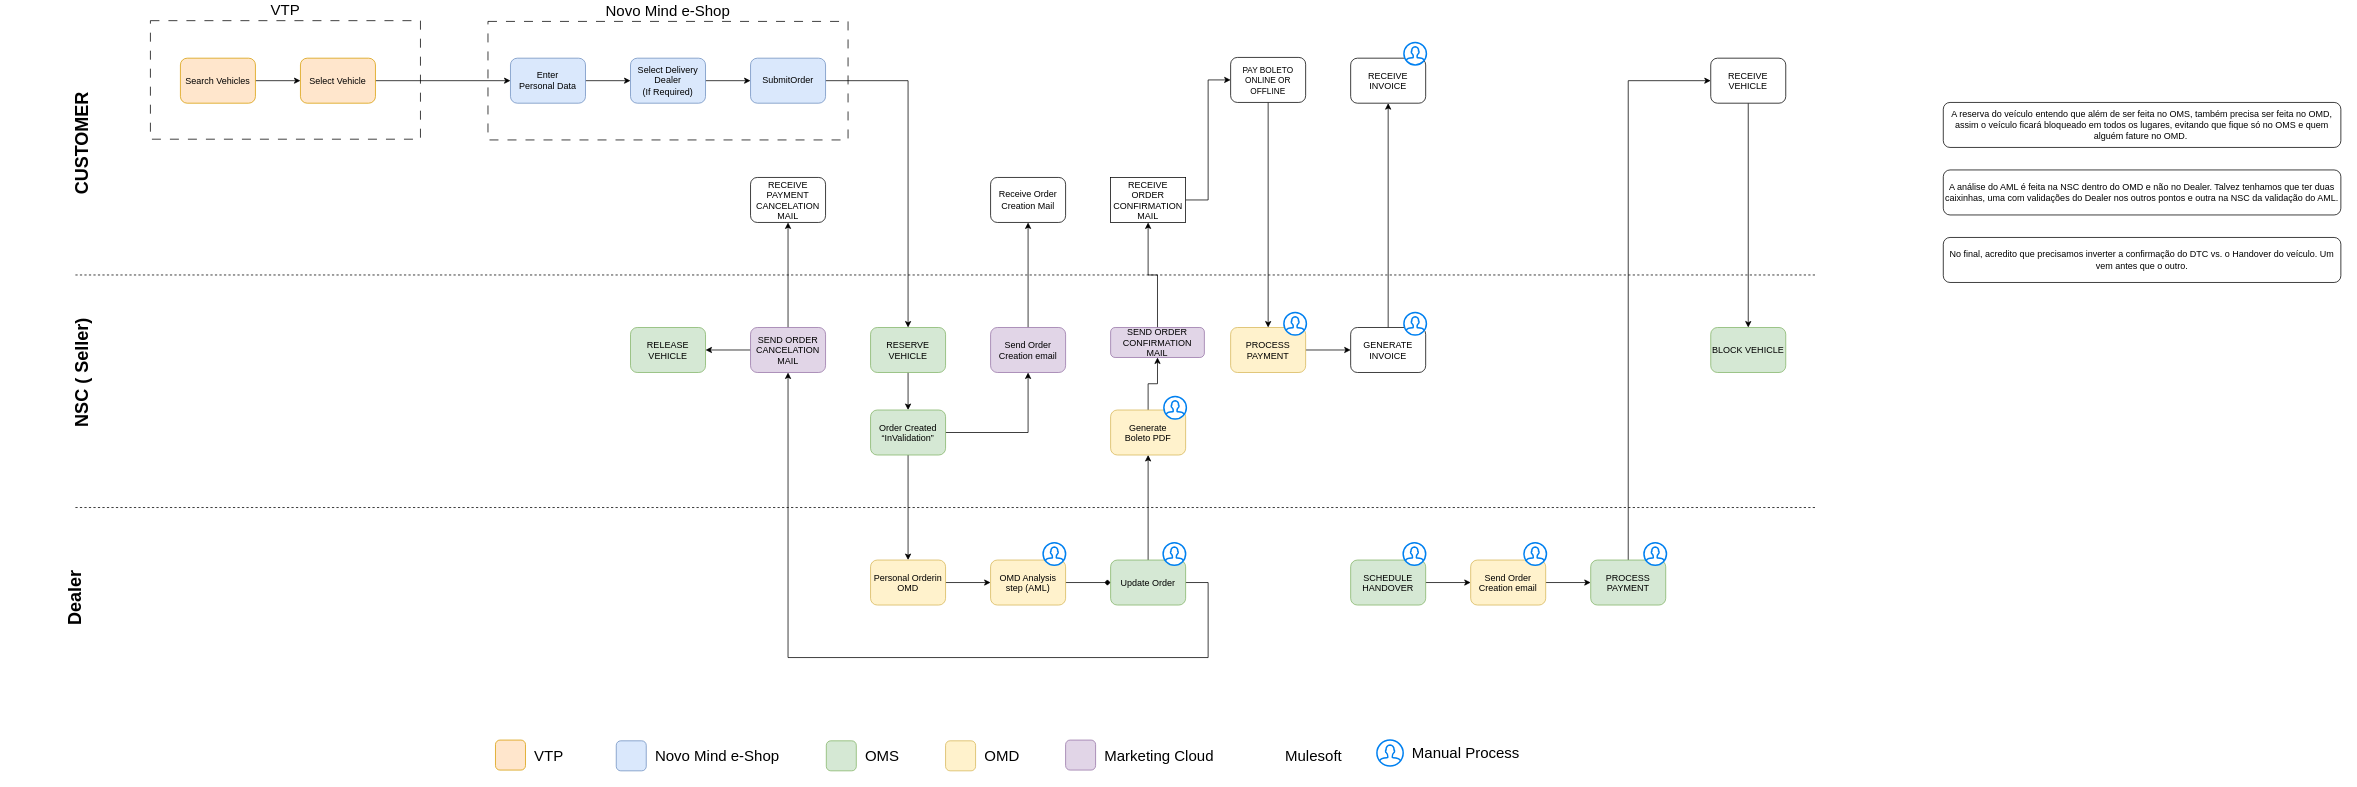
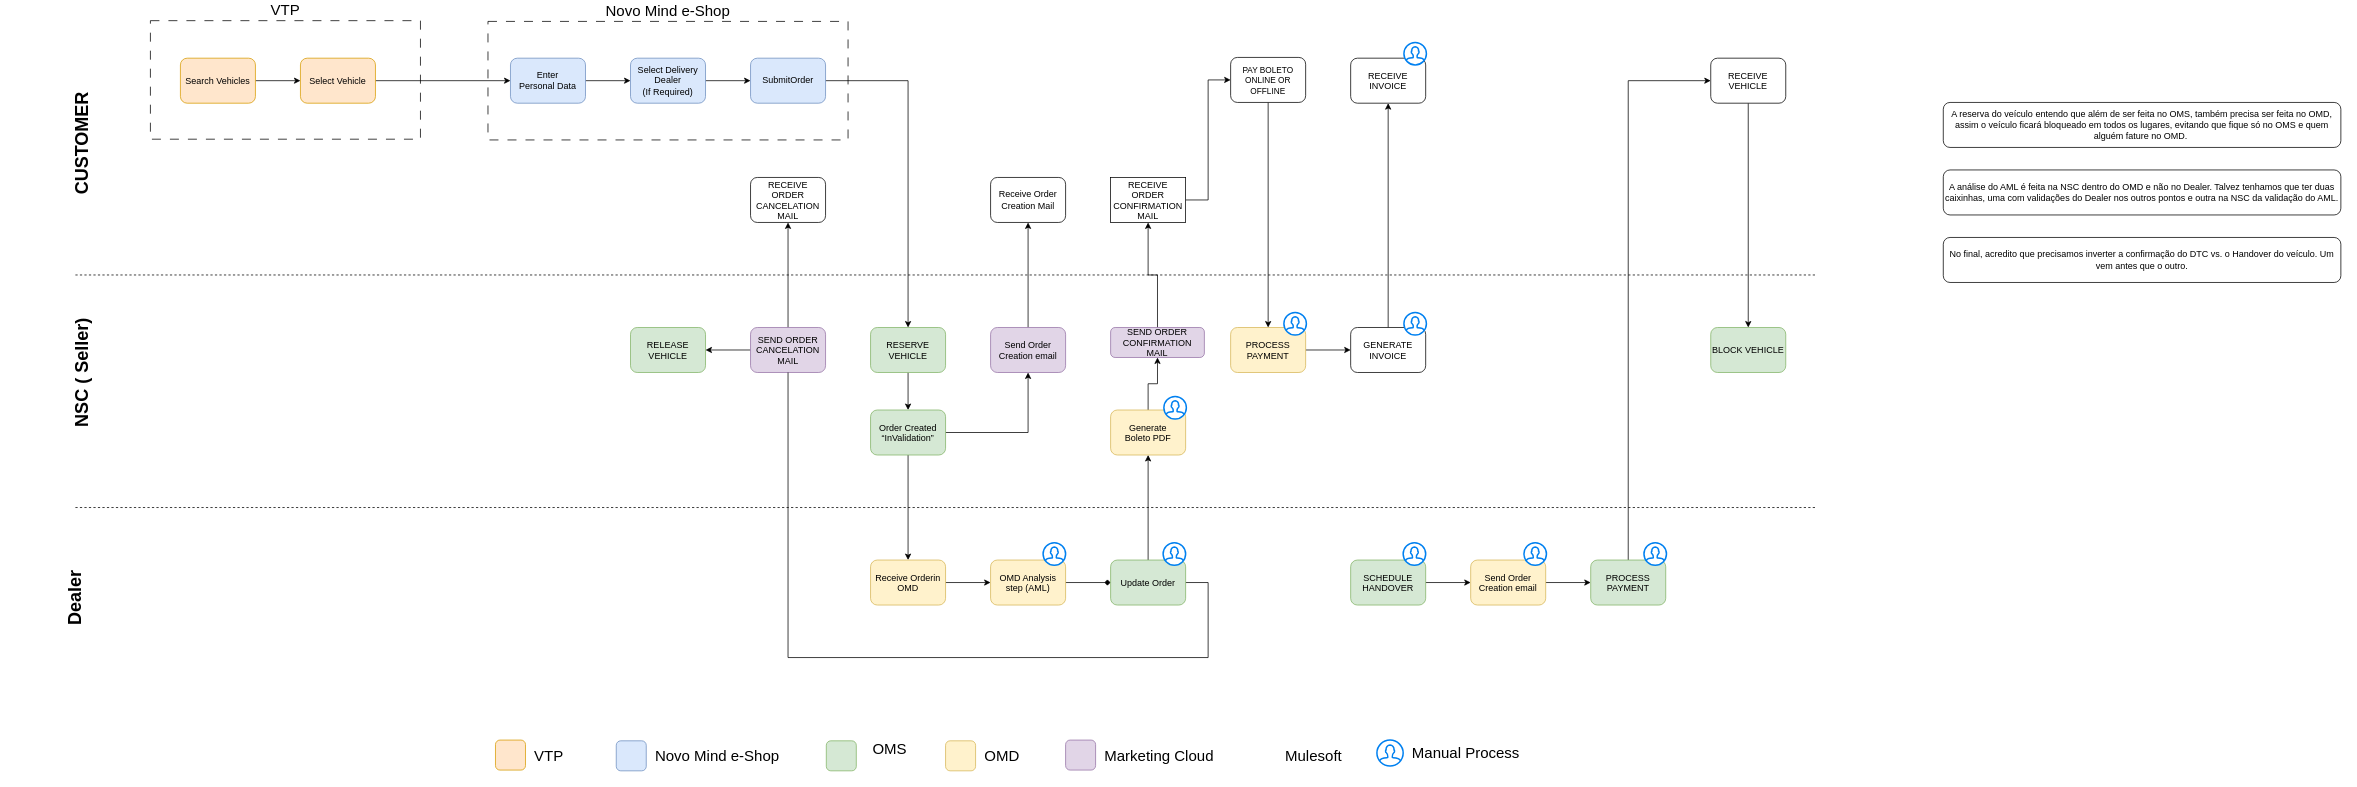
node "RECEIVE PAYMENT CANCELATION MAIL": label "RECEIVE PAYMENT CANCELATION MAIL" -> "RECEIVE ORDER CANCELATION MAIL"
edge "Update Order" -> "SEND ORDER CANCELATION MAIL": arrowhead classic -> none
node "Personal Orderin OMD": label "Personal Orderin OMD" -> "Receive Orderin OMD"
node "OMS": moved (890, 756) -> (897, 748)
